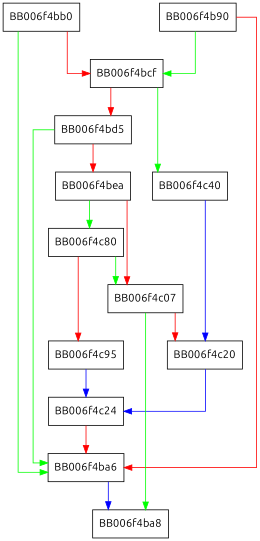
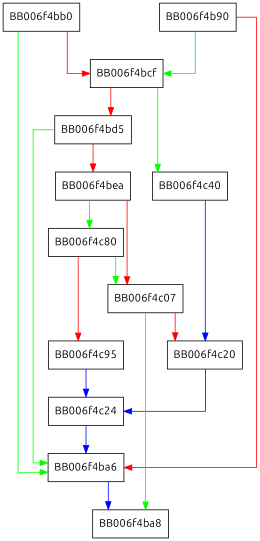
edge "BB006f4c24" -> "BB006f4ba6": color red -> blue
